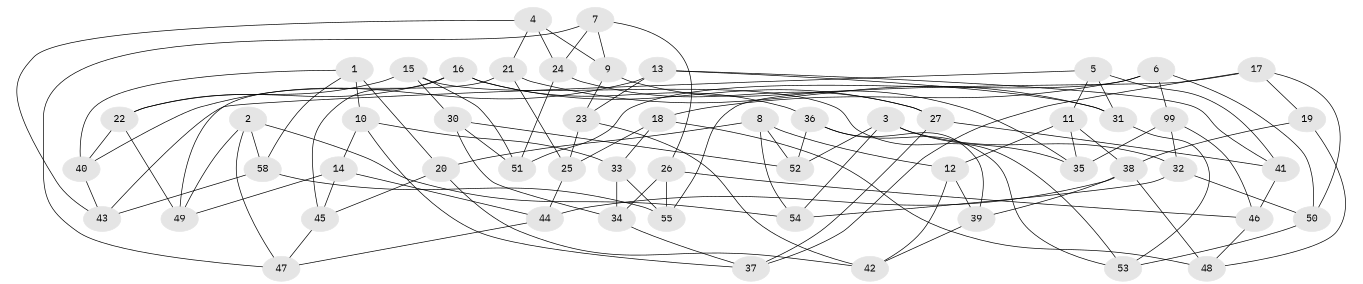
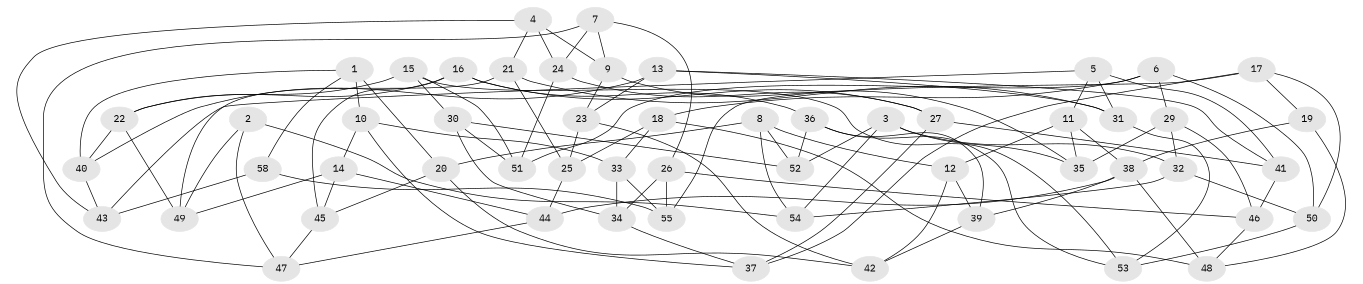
node "99": label "99" -> "29"
edge "2" -- "58": removed
